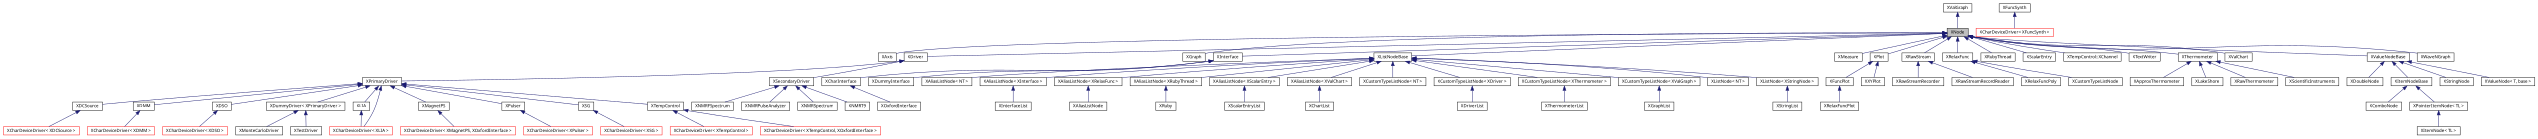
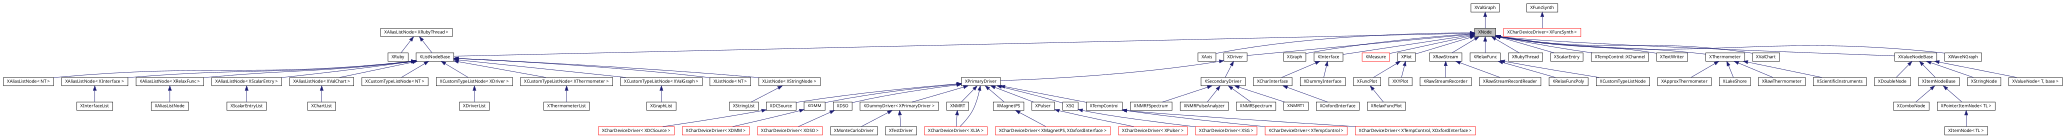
node "XMeasure": color black -> red
edge "XAliasListNode< XRubyThread >" -> "XListNodeBase": reversed
node "XLIA": label "XLIA" -> "XNMRT"
node "XNMRT9": label "XNMRT9" -> "XNMRT1"
